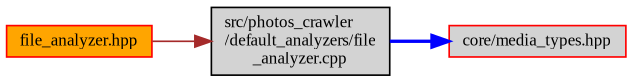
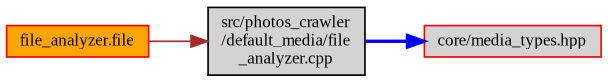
node "file_analyzer.hpp": label "file_analyzer.hpp" -> "file_analyzer.file"
node "src/photos_crawler /default_analyzers/file _analyzer.cpp": label "src/photos_crawler /default_analyzers/file _analyzer.cpp" -> "src/photos_crawler /default_media/file _analyzer.cpp"
